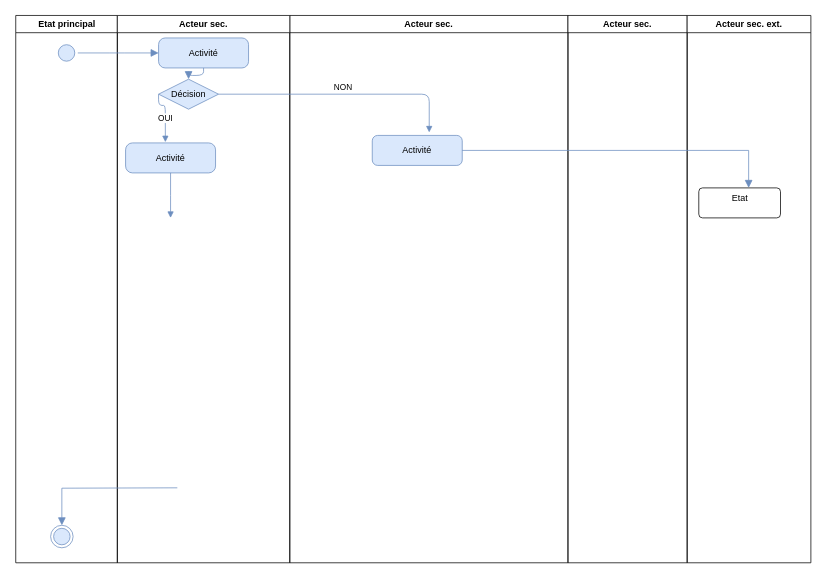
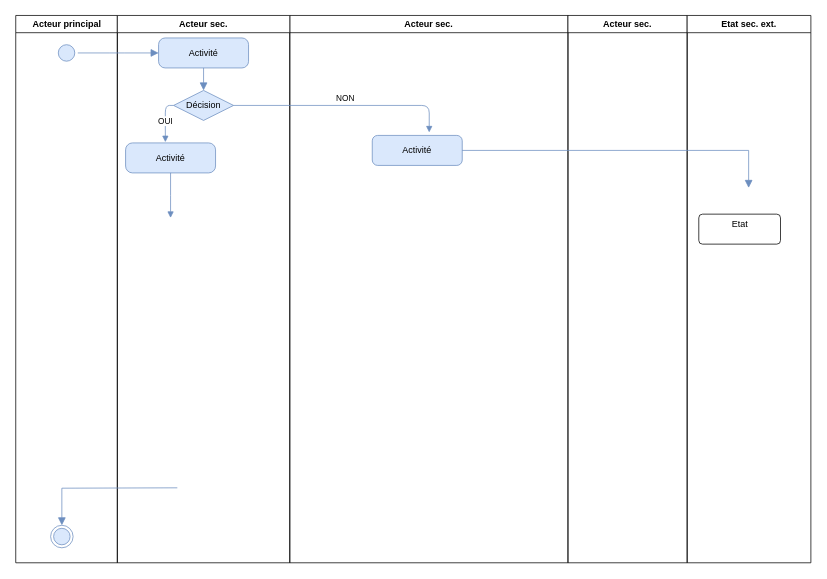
node "Etat principal": label "Etat principal" -> "Acteur principal"
node "Acteur sec. ext.": label "Acteur sec. ext." -> "Etat sec. ext."
node "Décision": moved (189, 94) -> (204, 105)
node "Etat": moved (740, 203) -> (740, 229)
